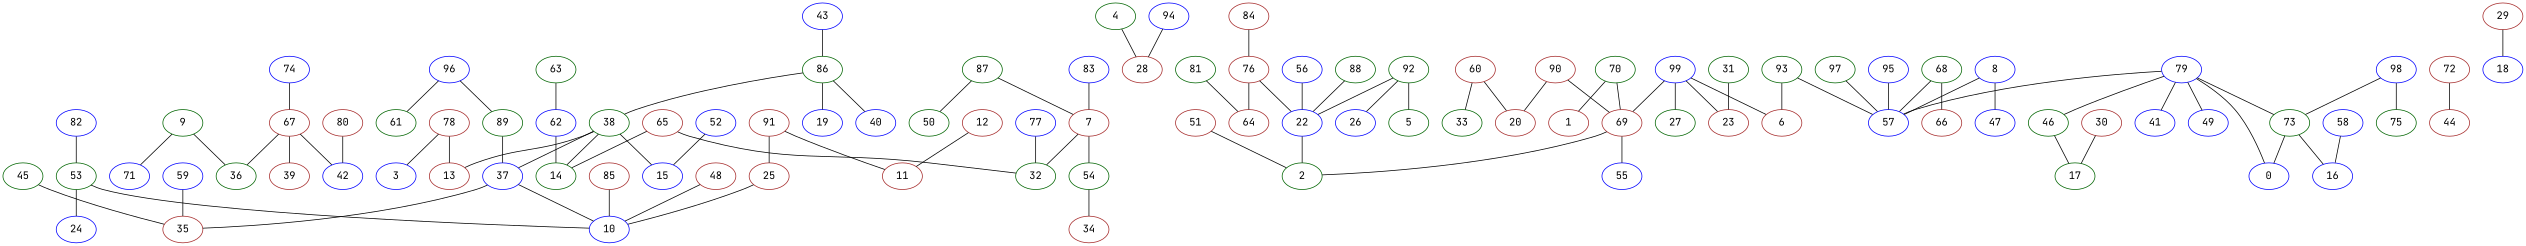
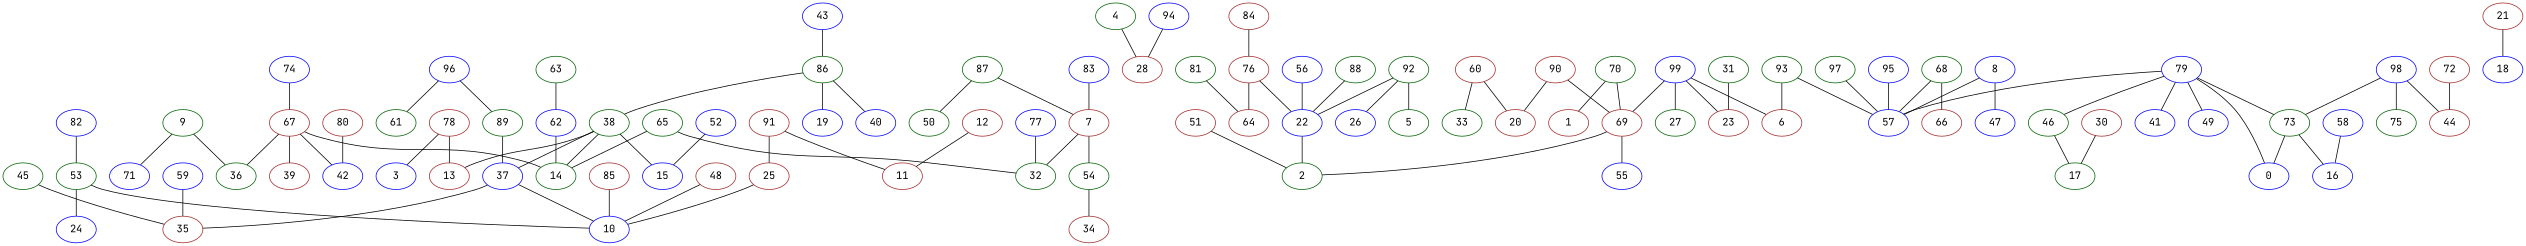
node "29": label "29" -> "21"
edge "98" -- "44": added
node "65": color brown -> darkgreen
edge "67" -- "14": added
